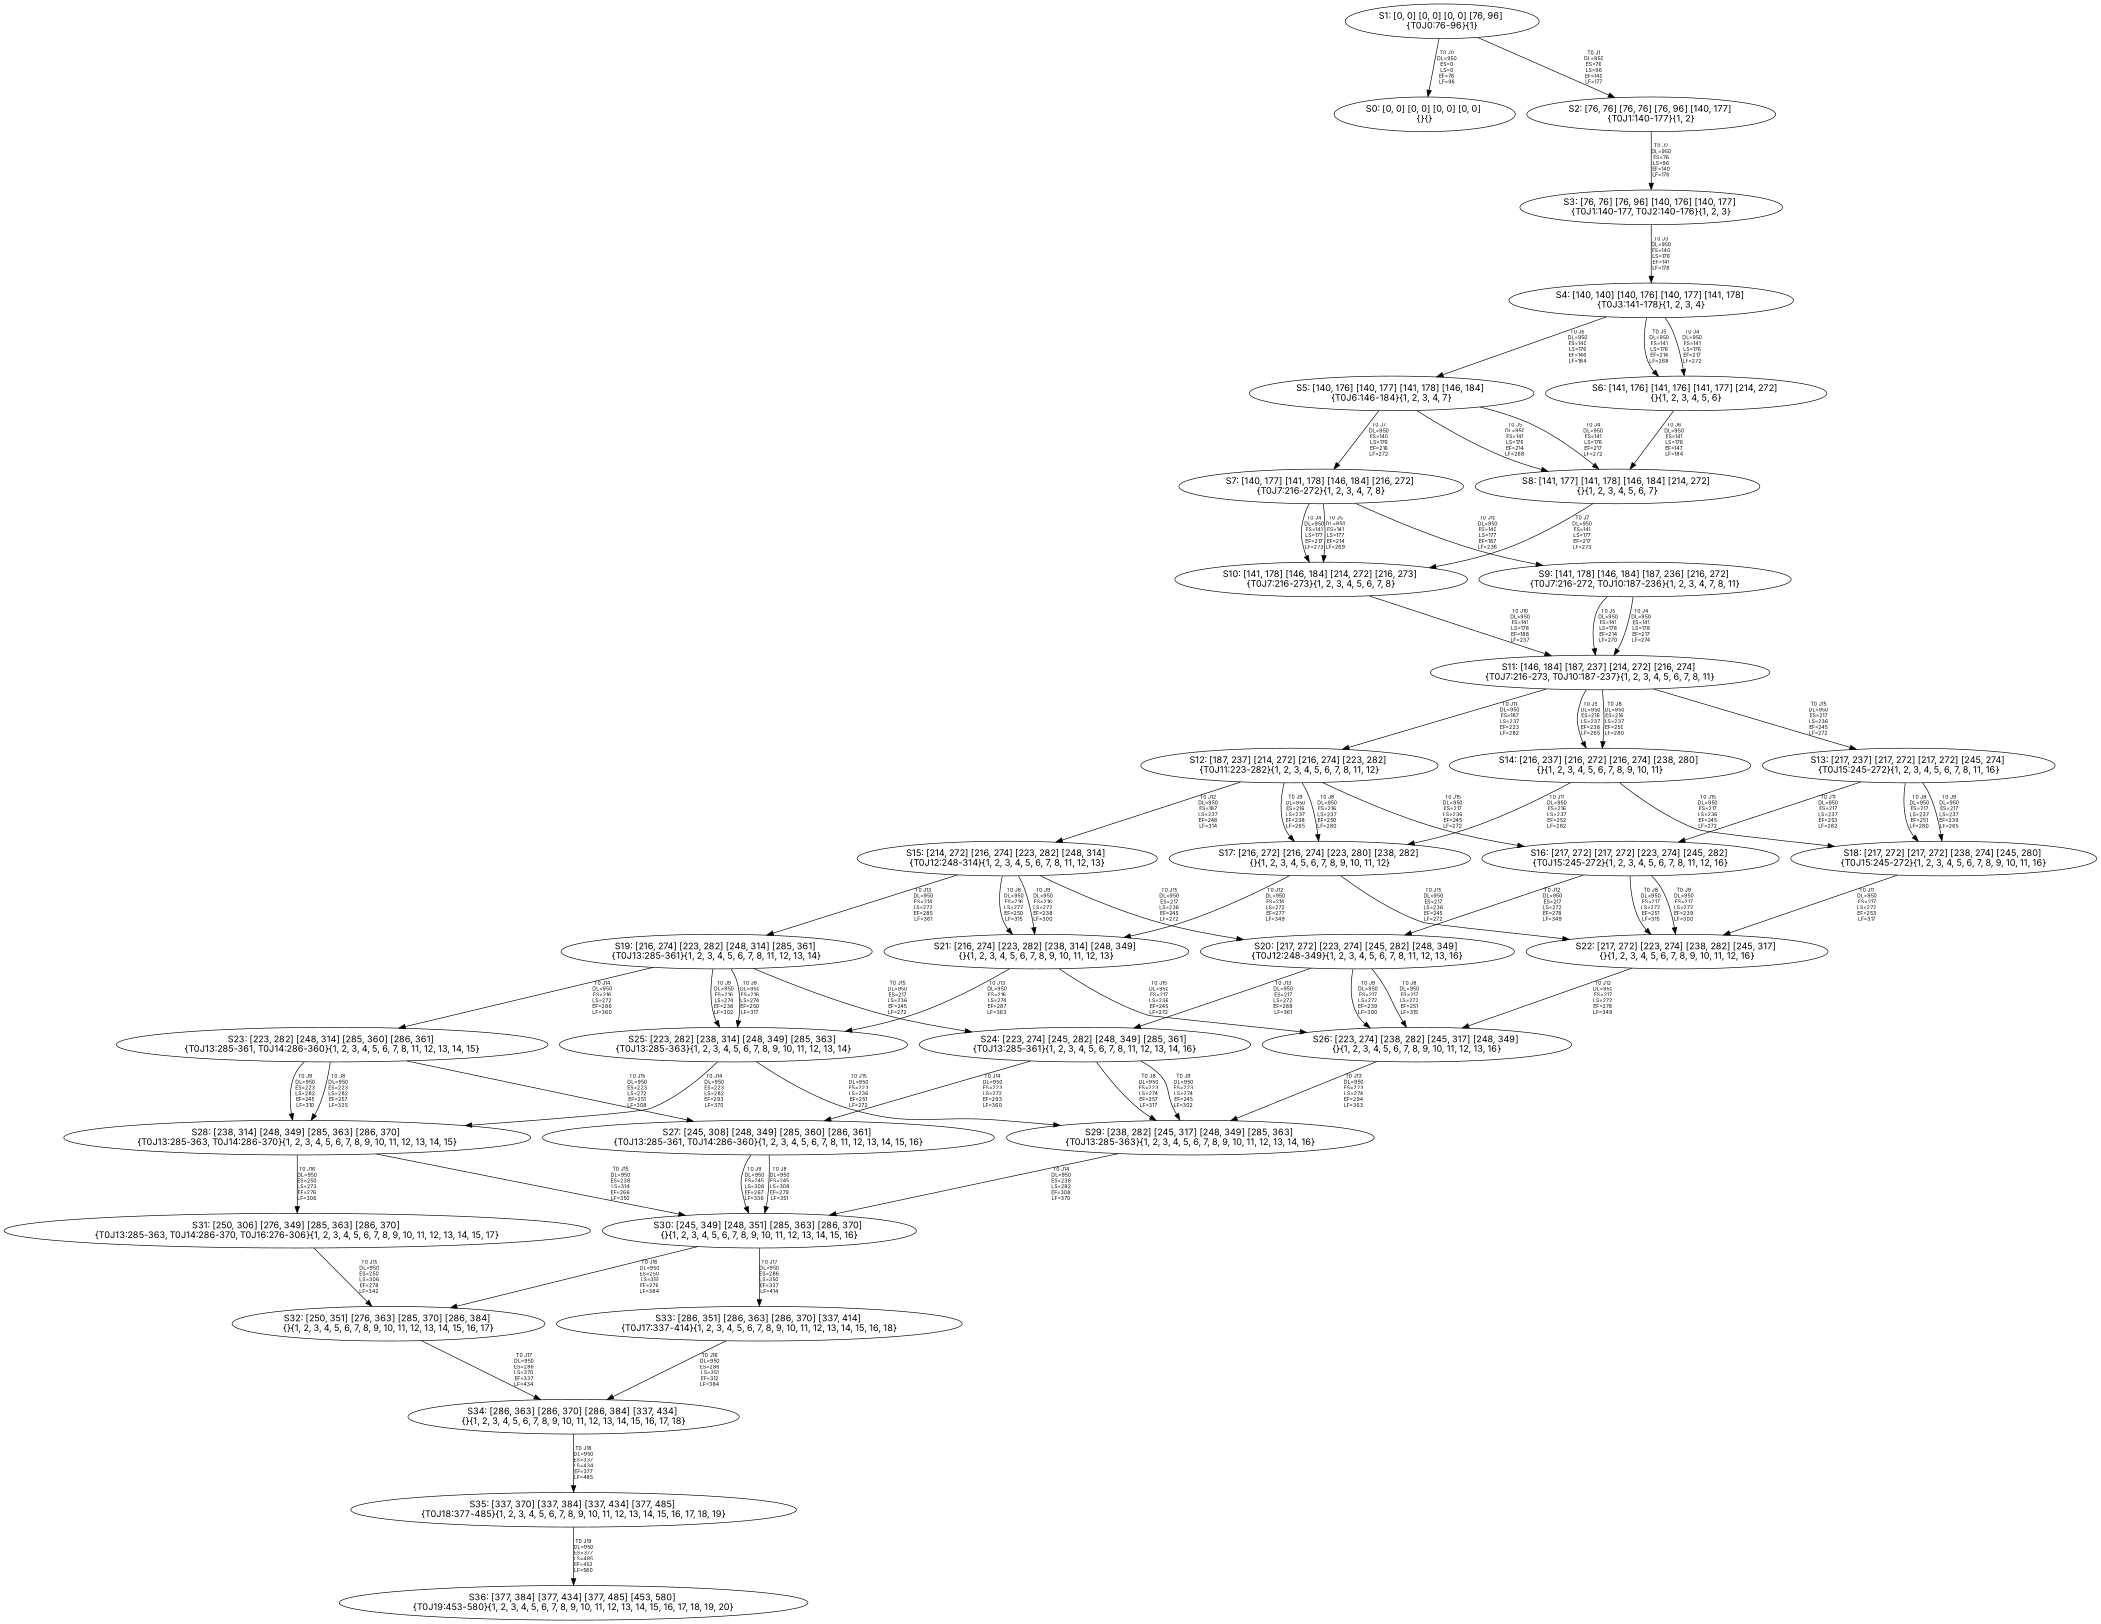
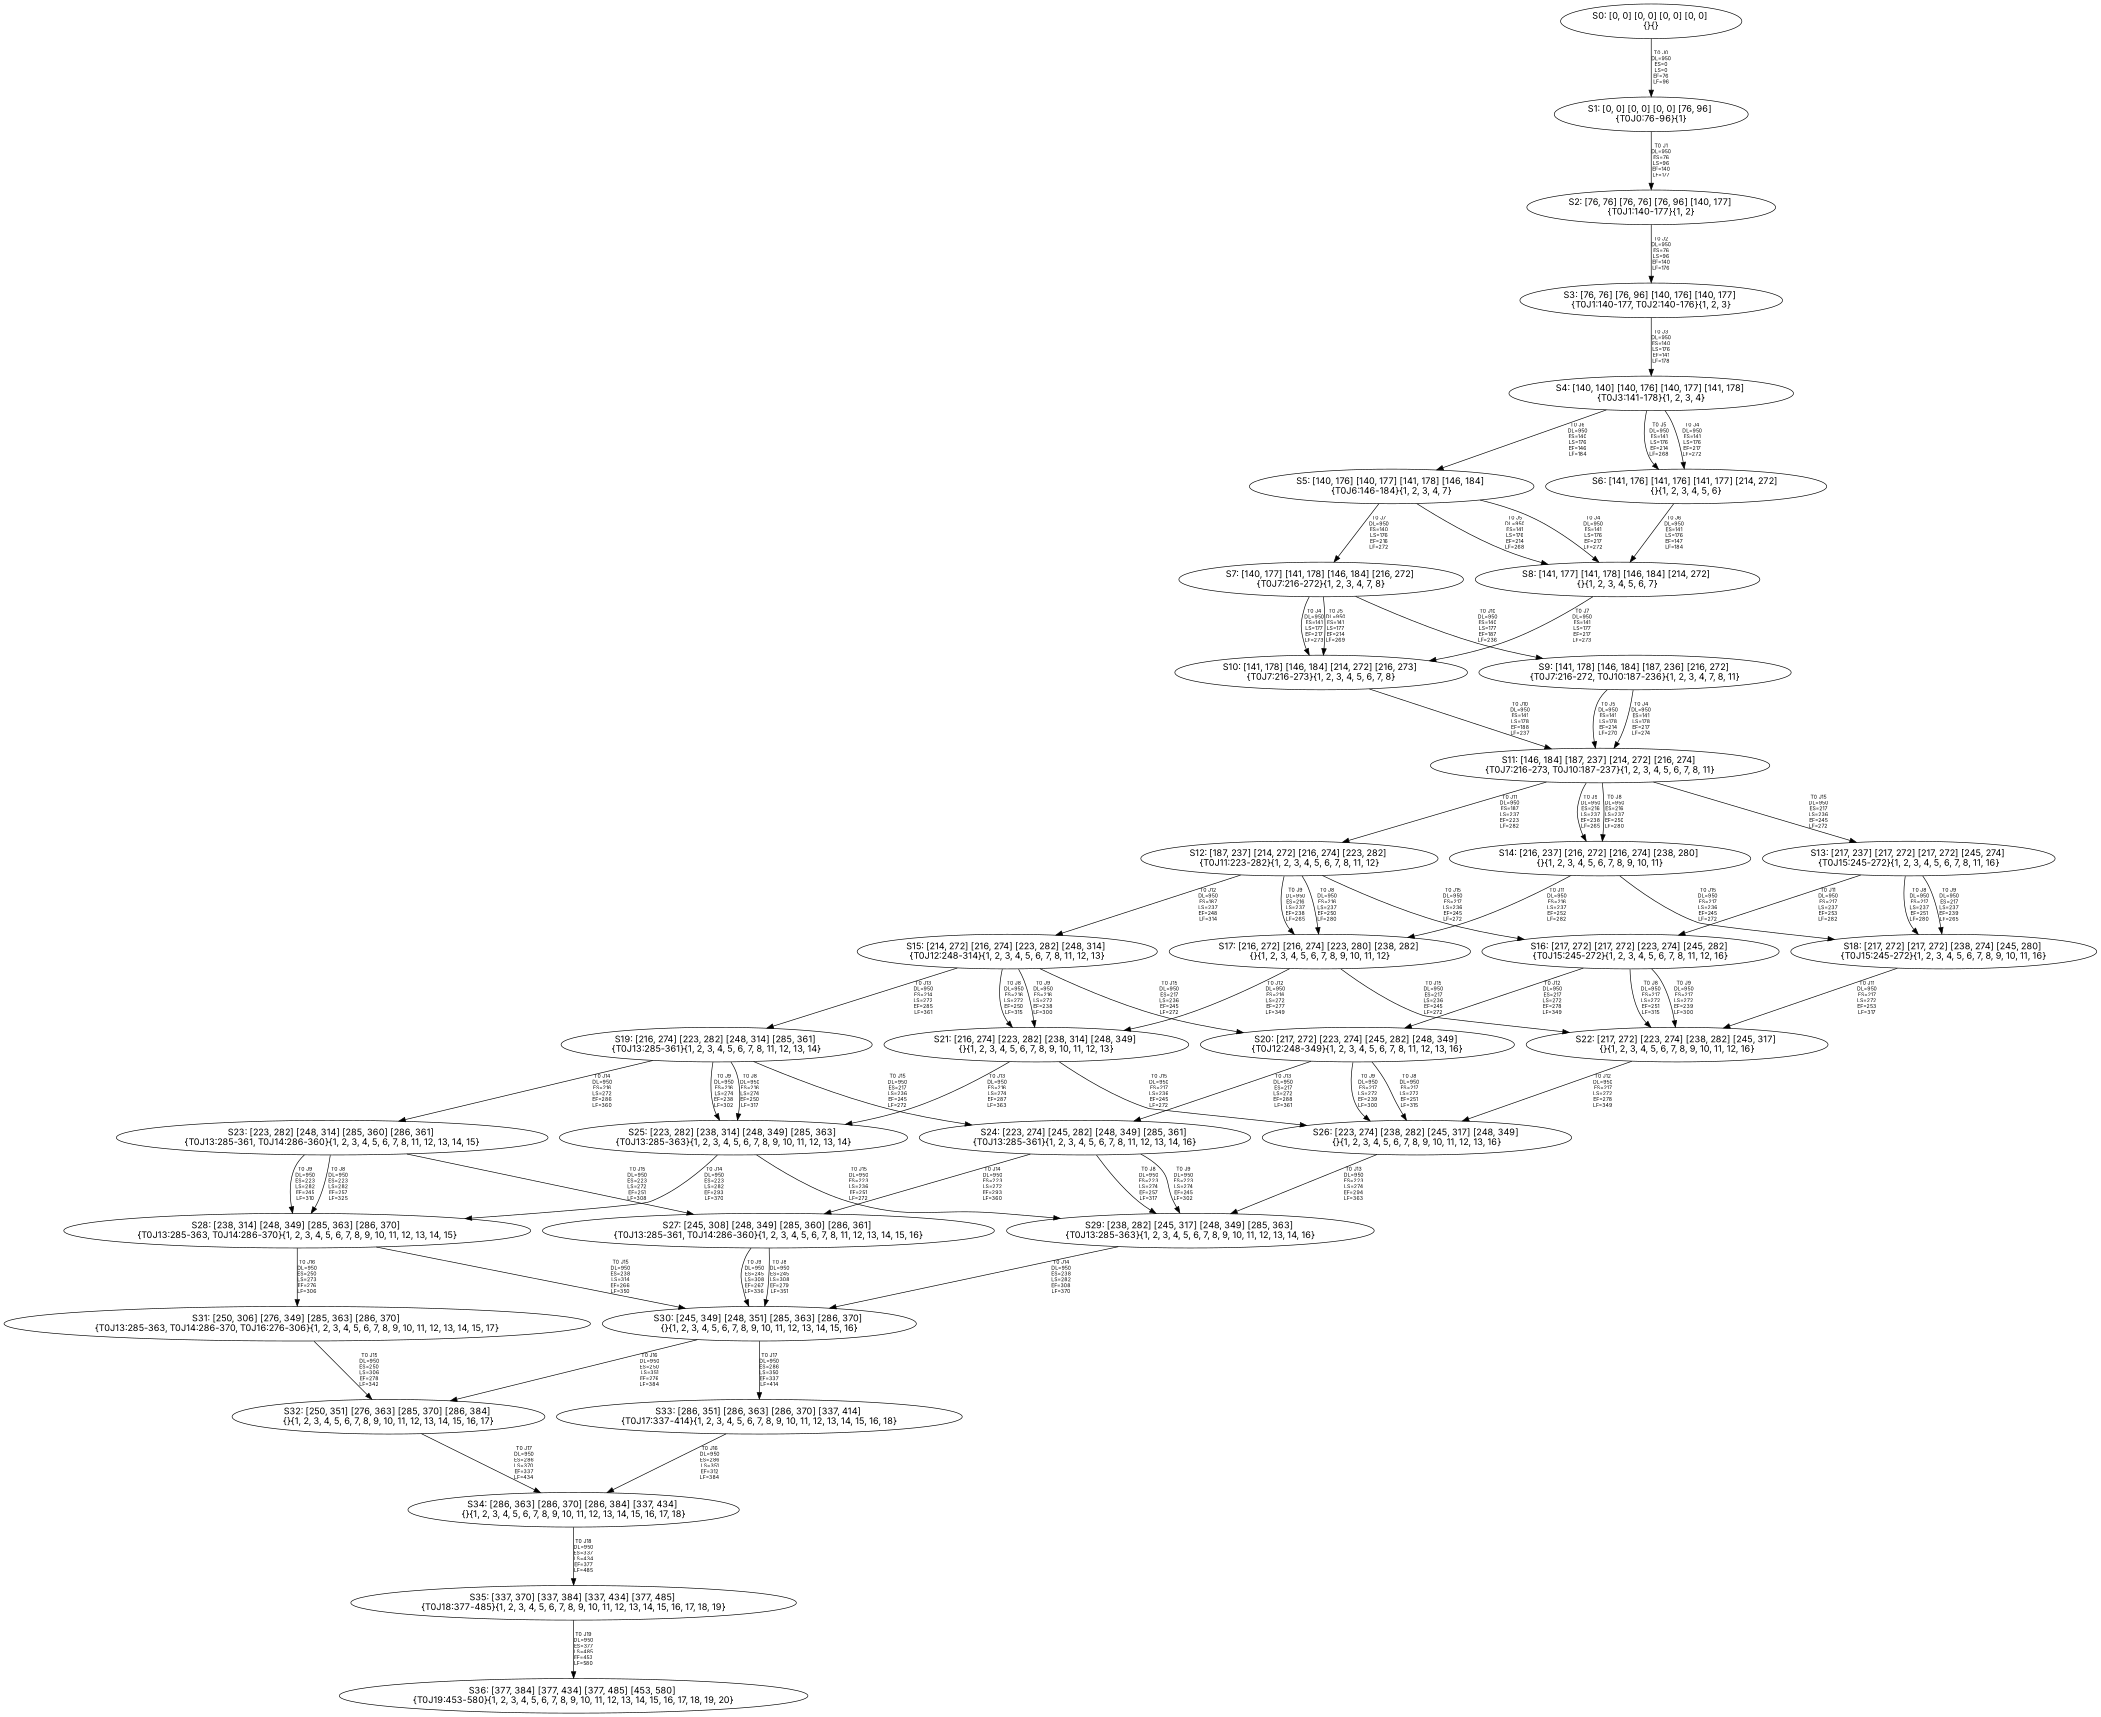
edge "S1: [0, 0] [0, 0] [0, 0] [76, 96] {T0J0:76-96}{1}" -> "S0: [0, 0] [0, 0] [0, 0] [0, 0] {}{}": reversed
